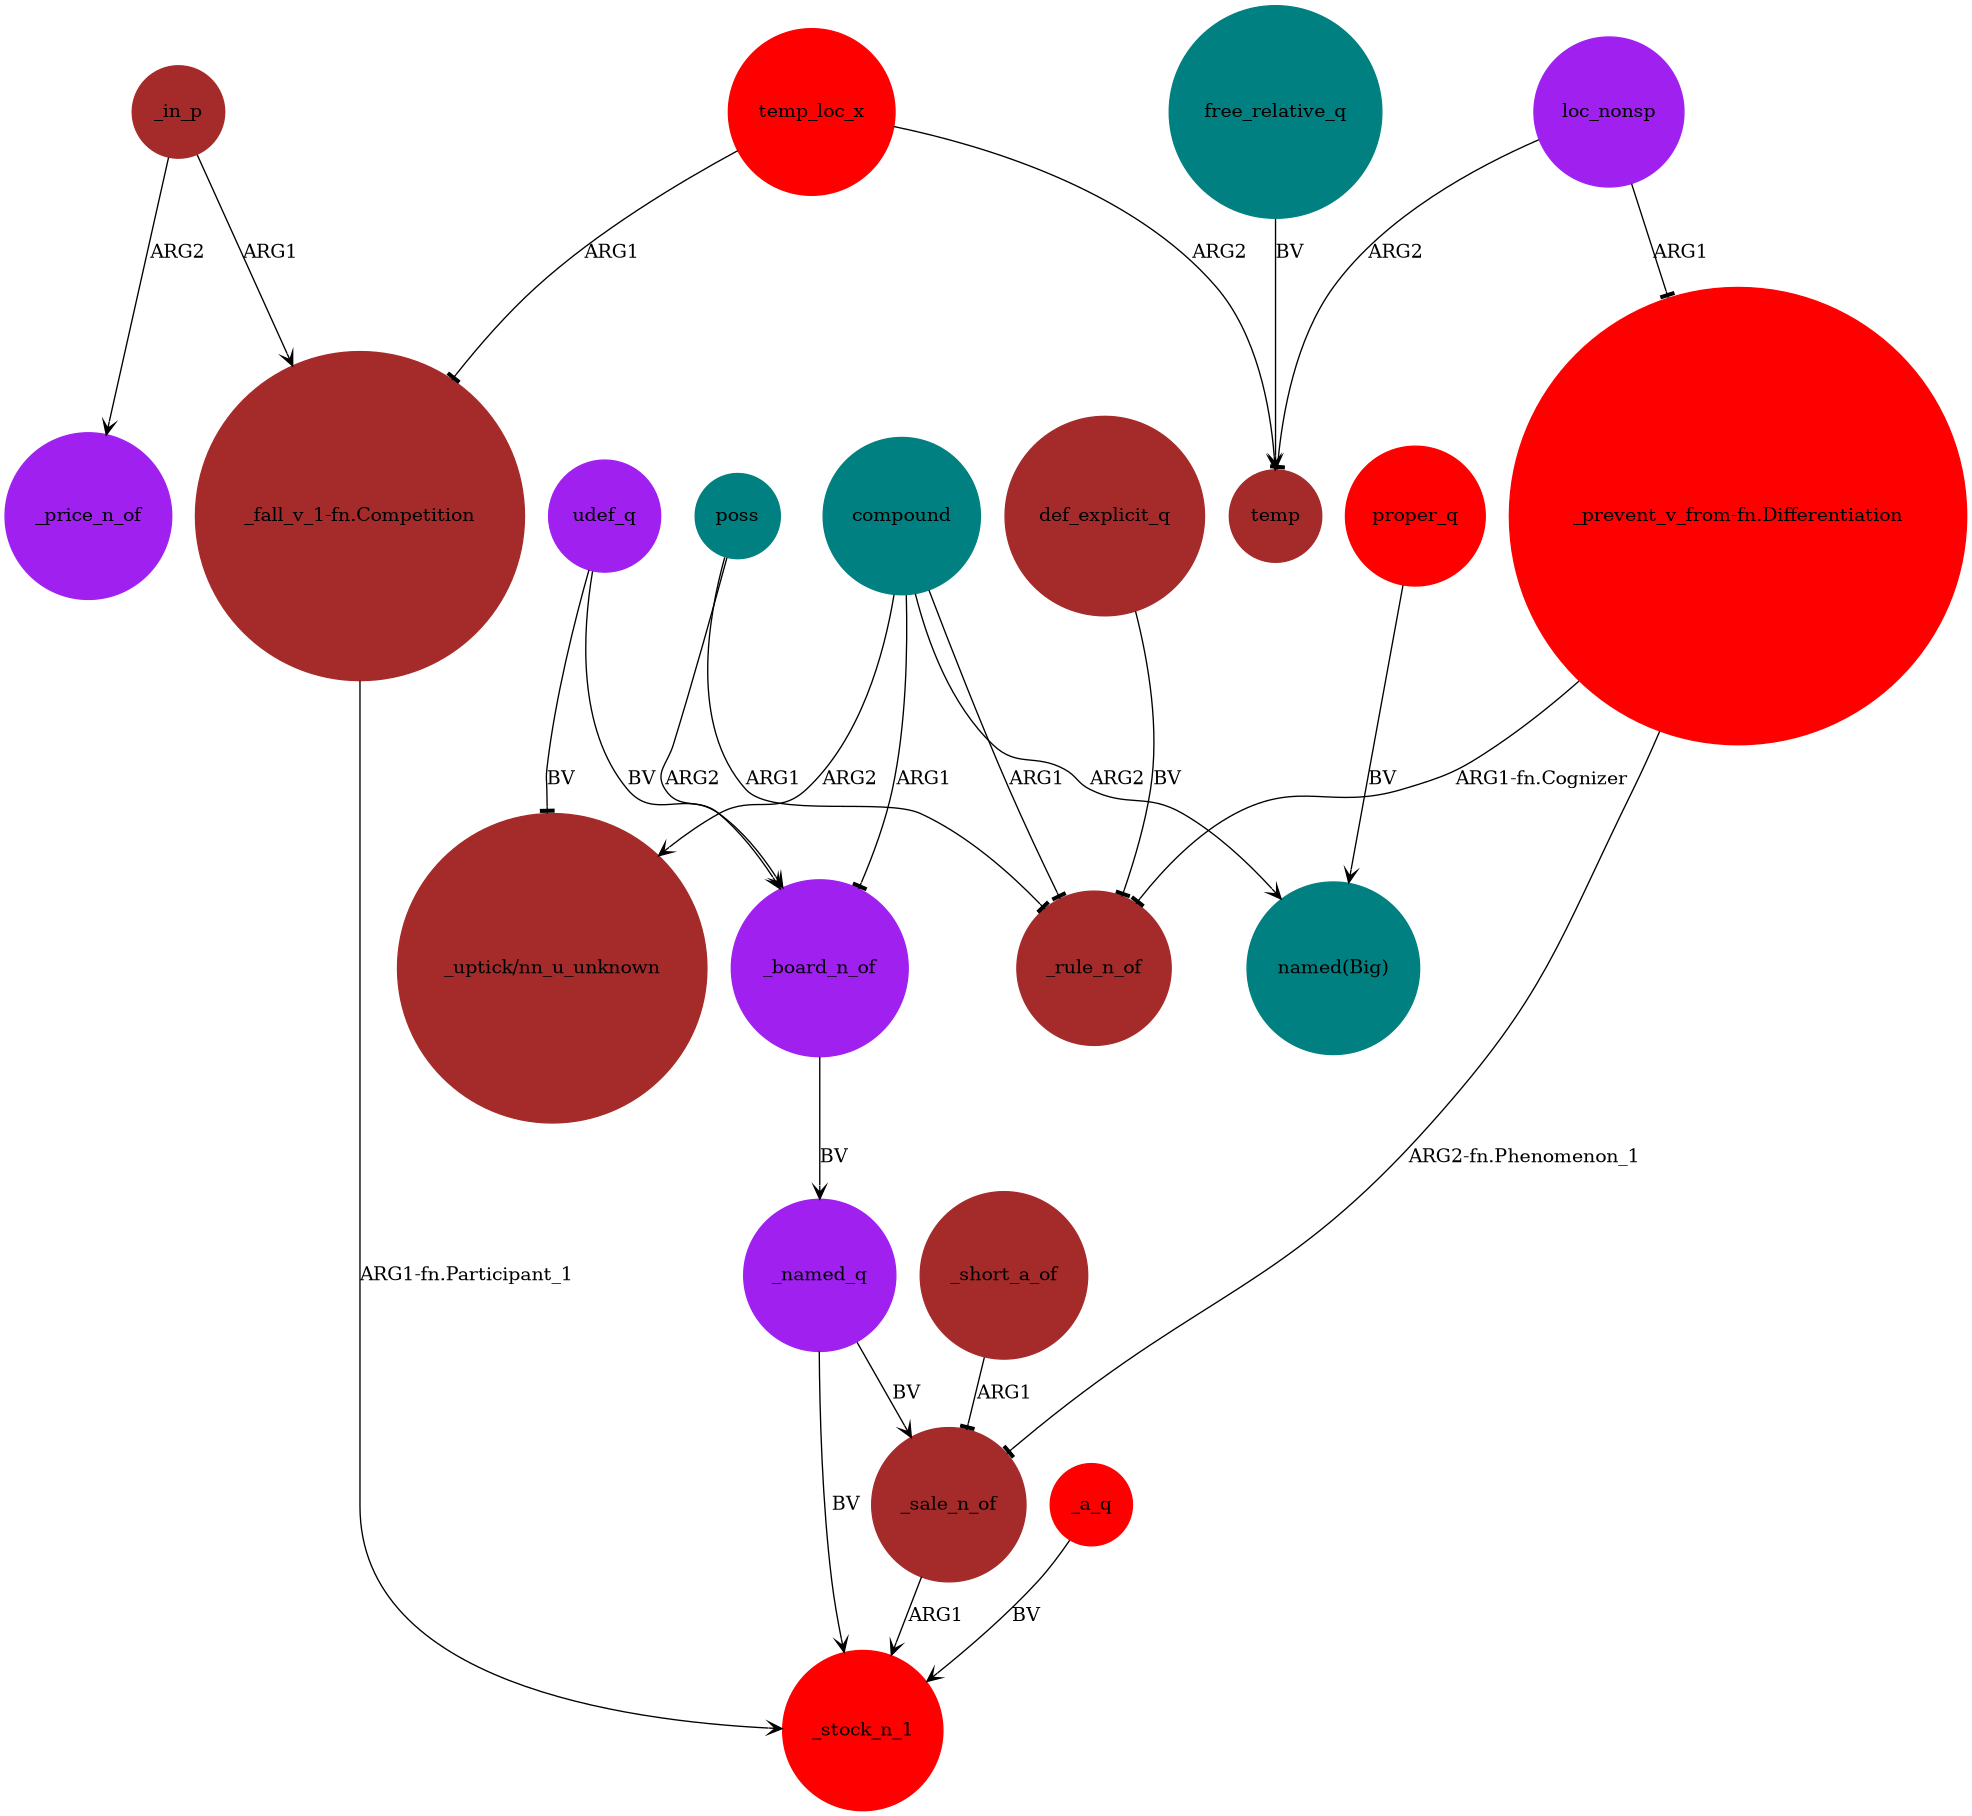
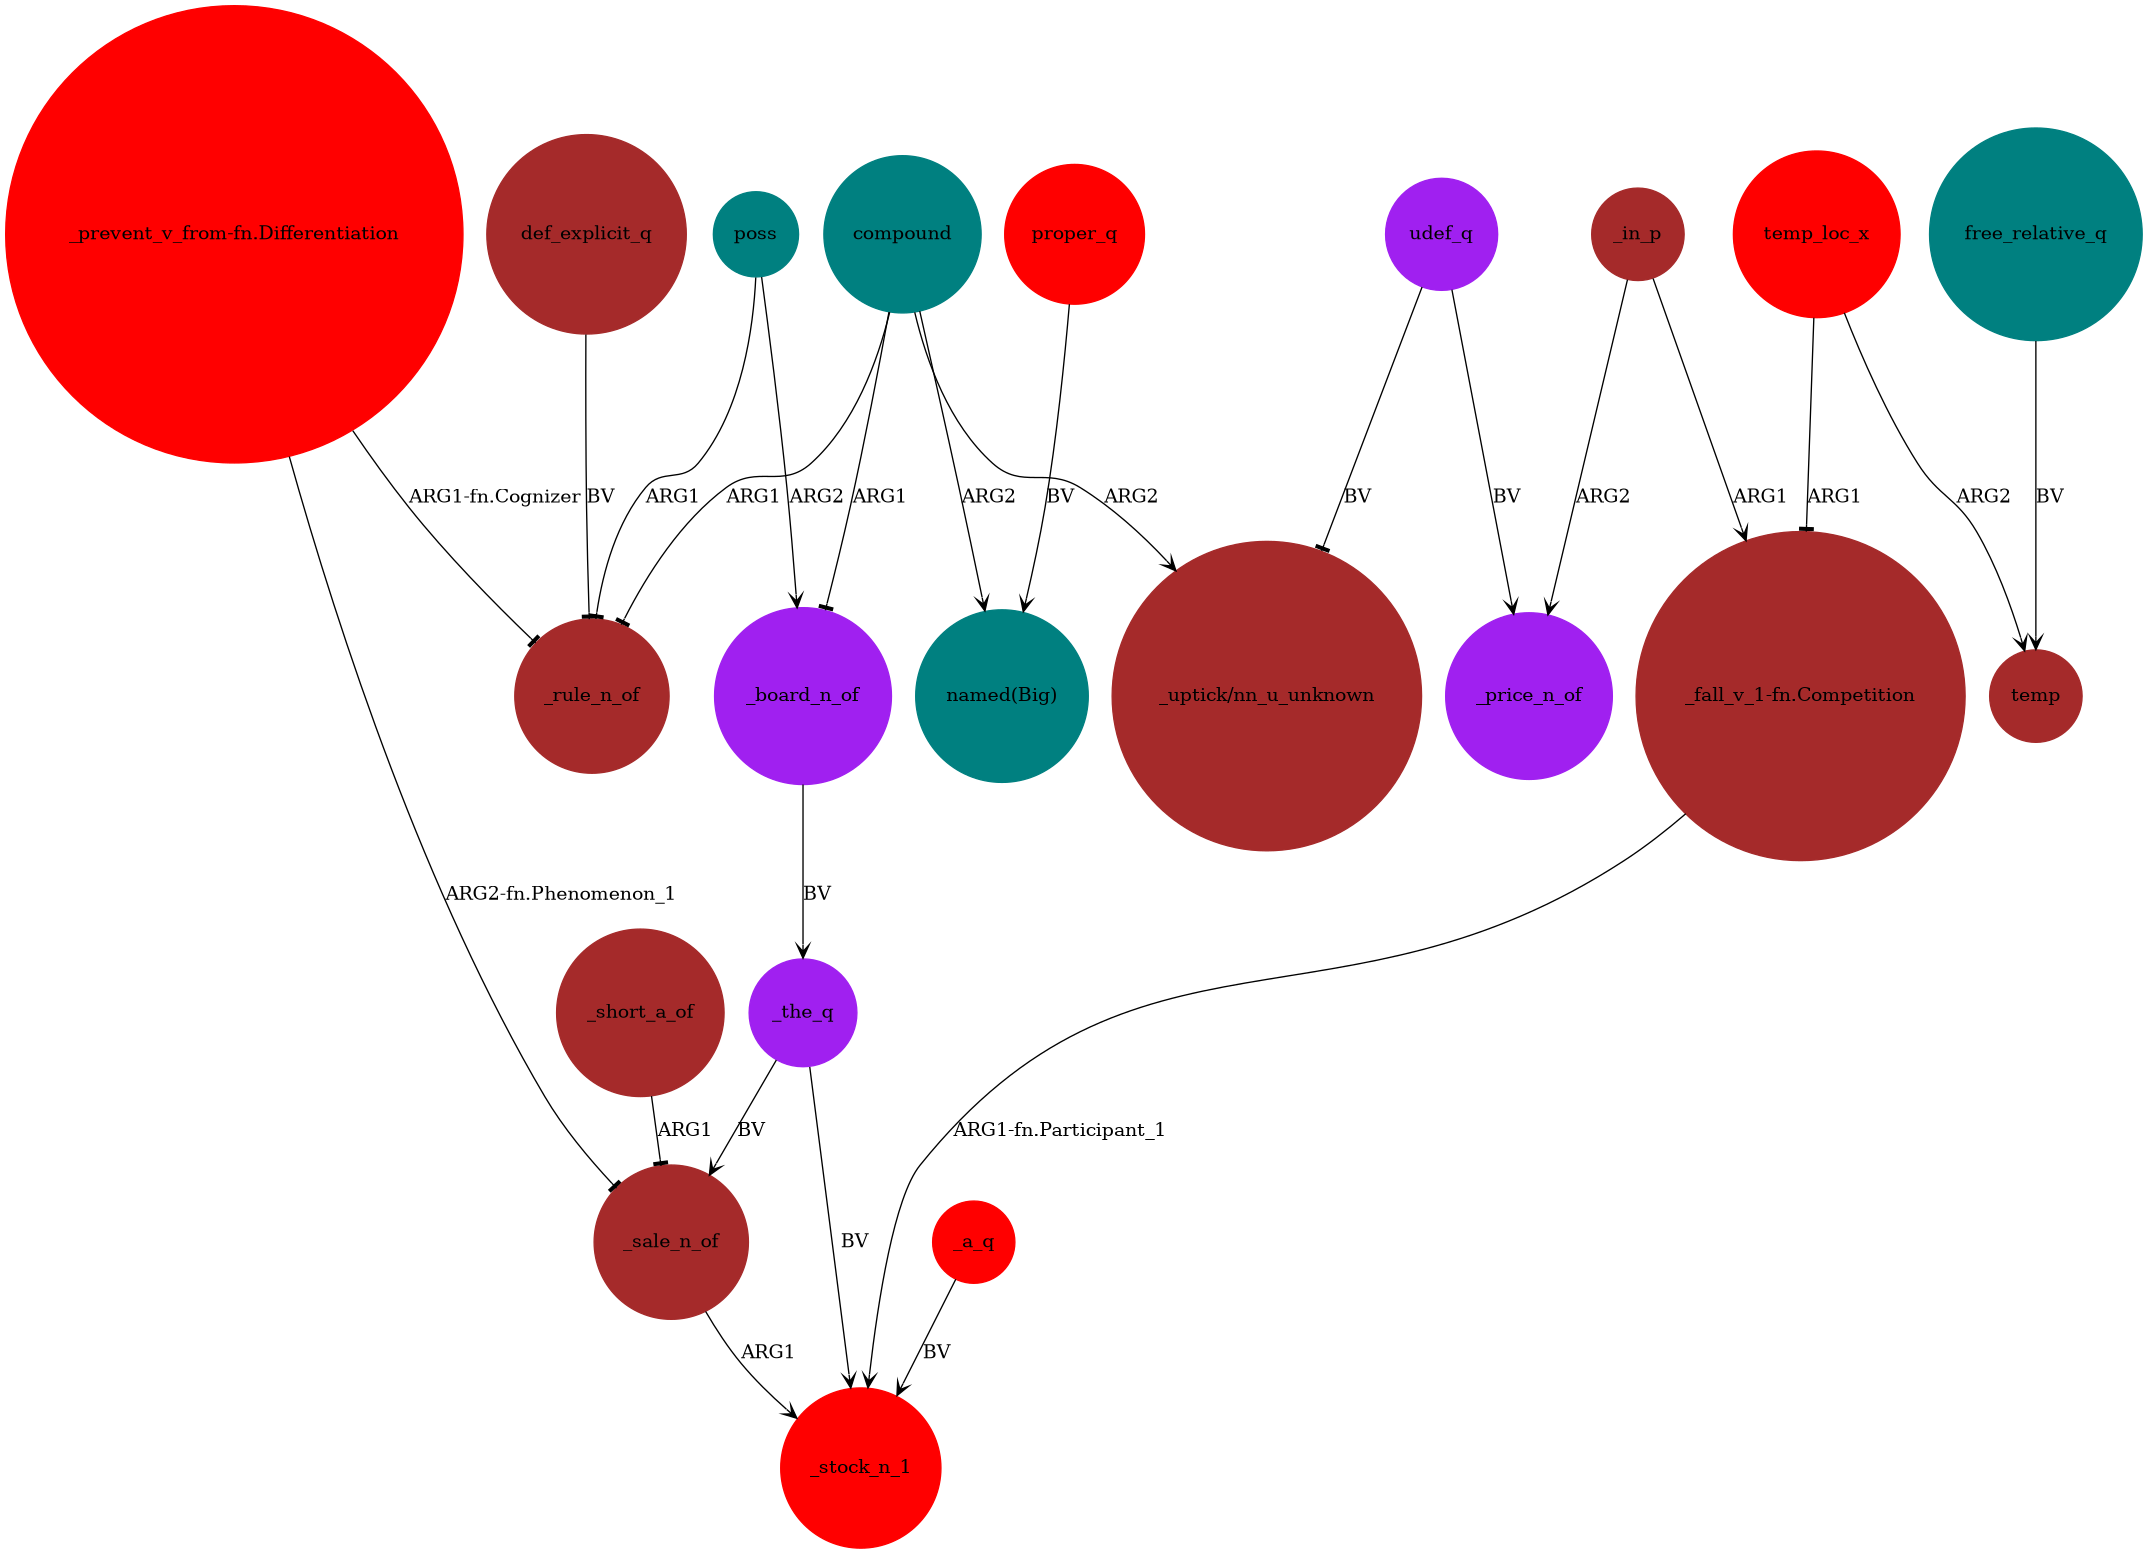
node "loc_nonsp": removed
edge "udef_q" -> "_board_n_of": now "udef_q" -> "_price_n_of"
node "_named_q": label "_named_q" -> "_the_q"
